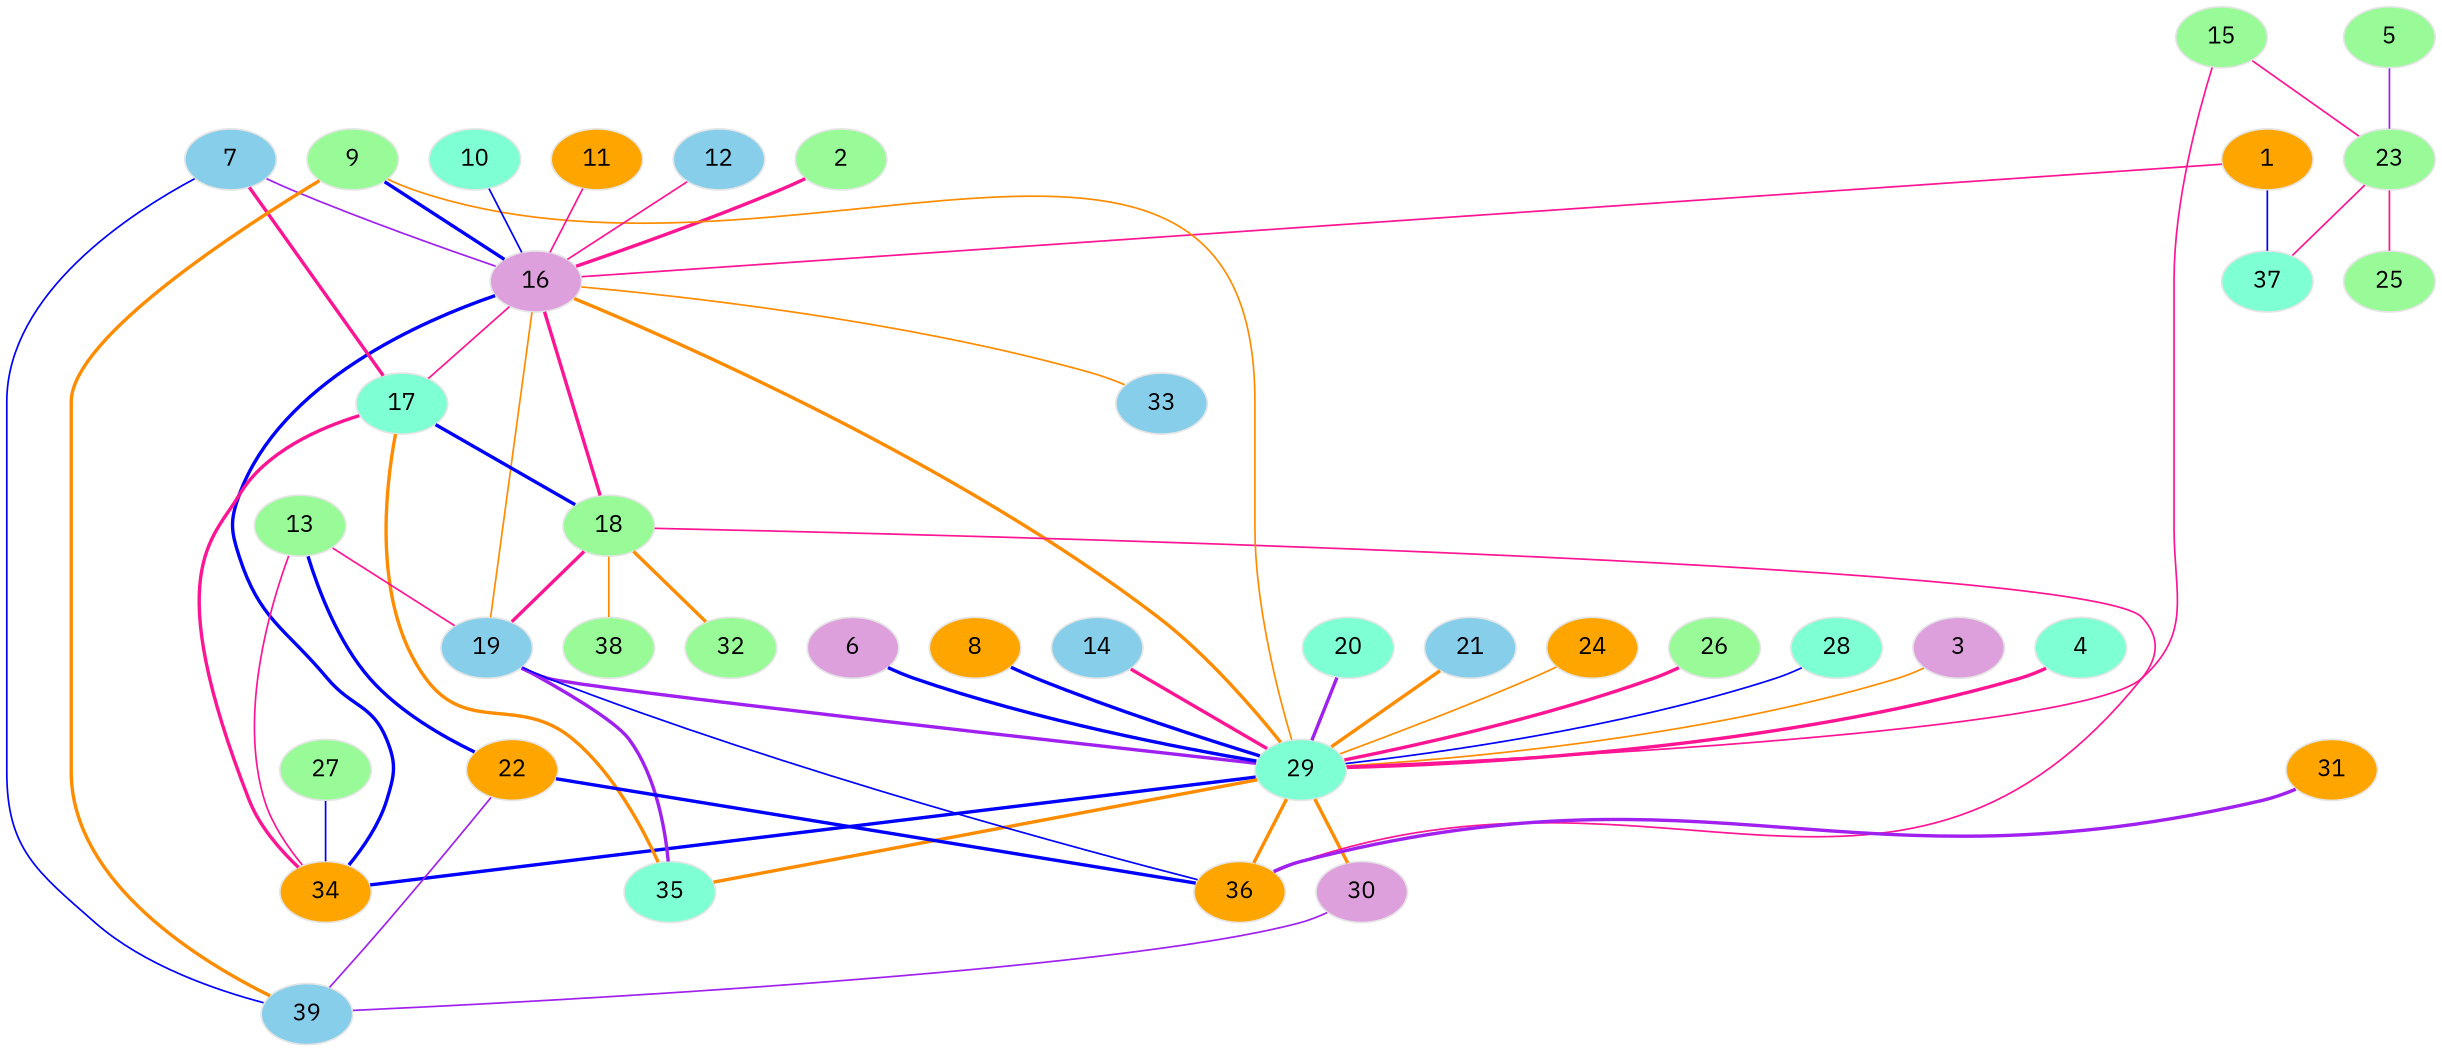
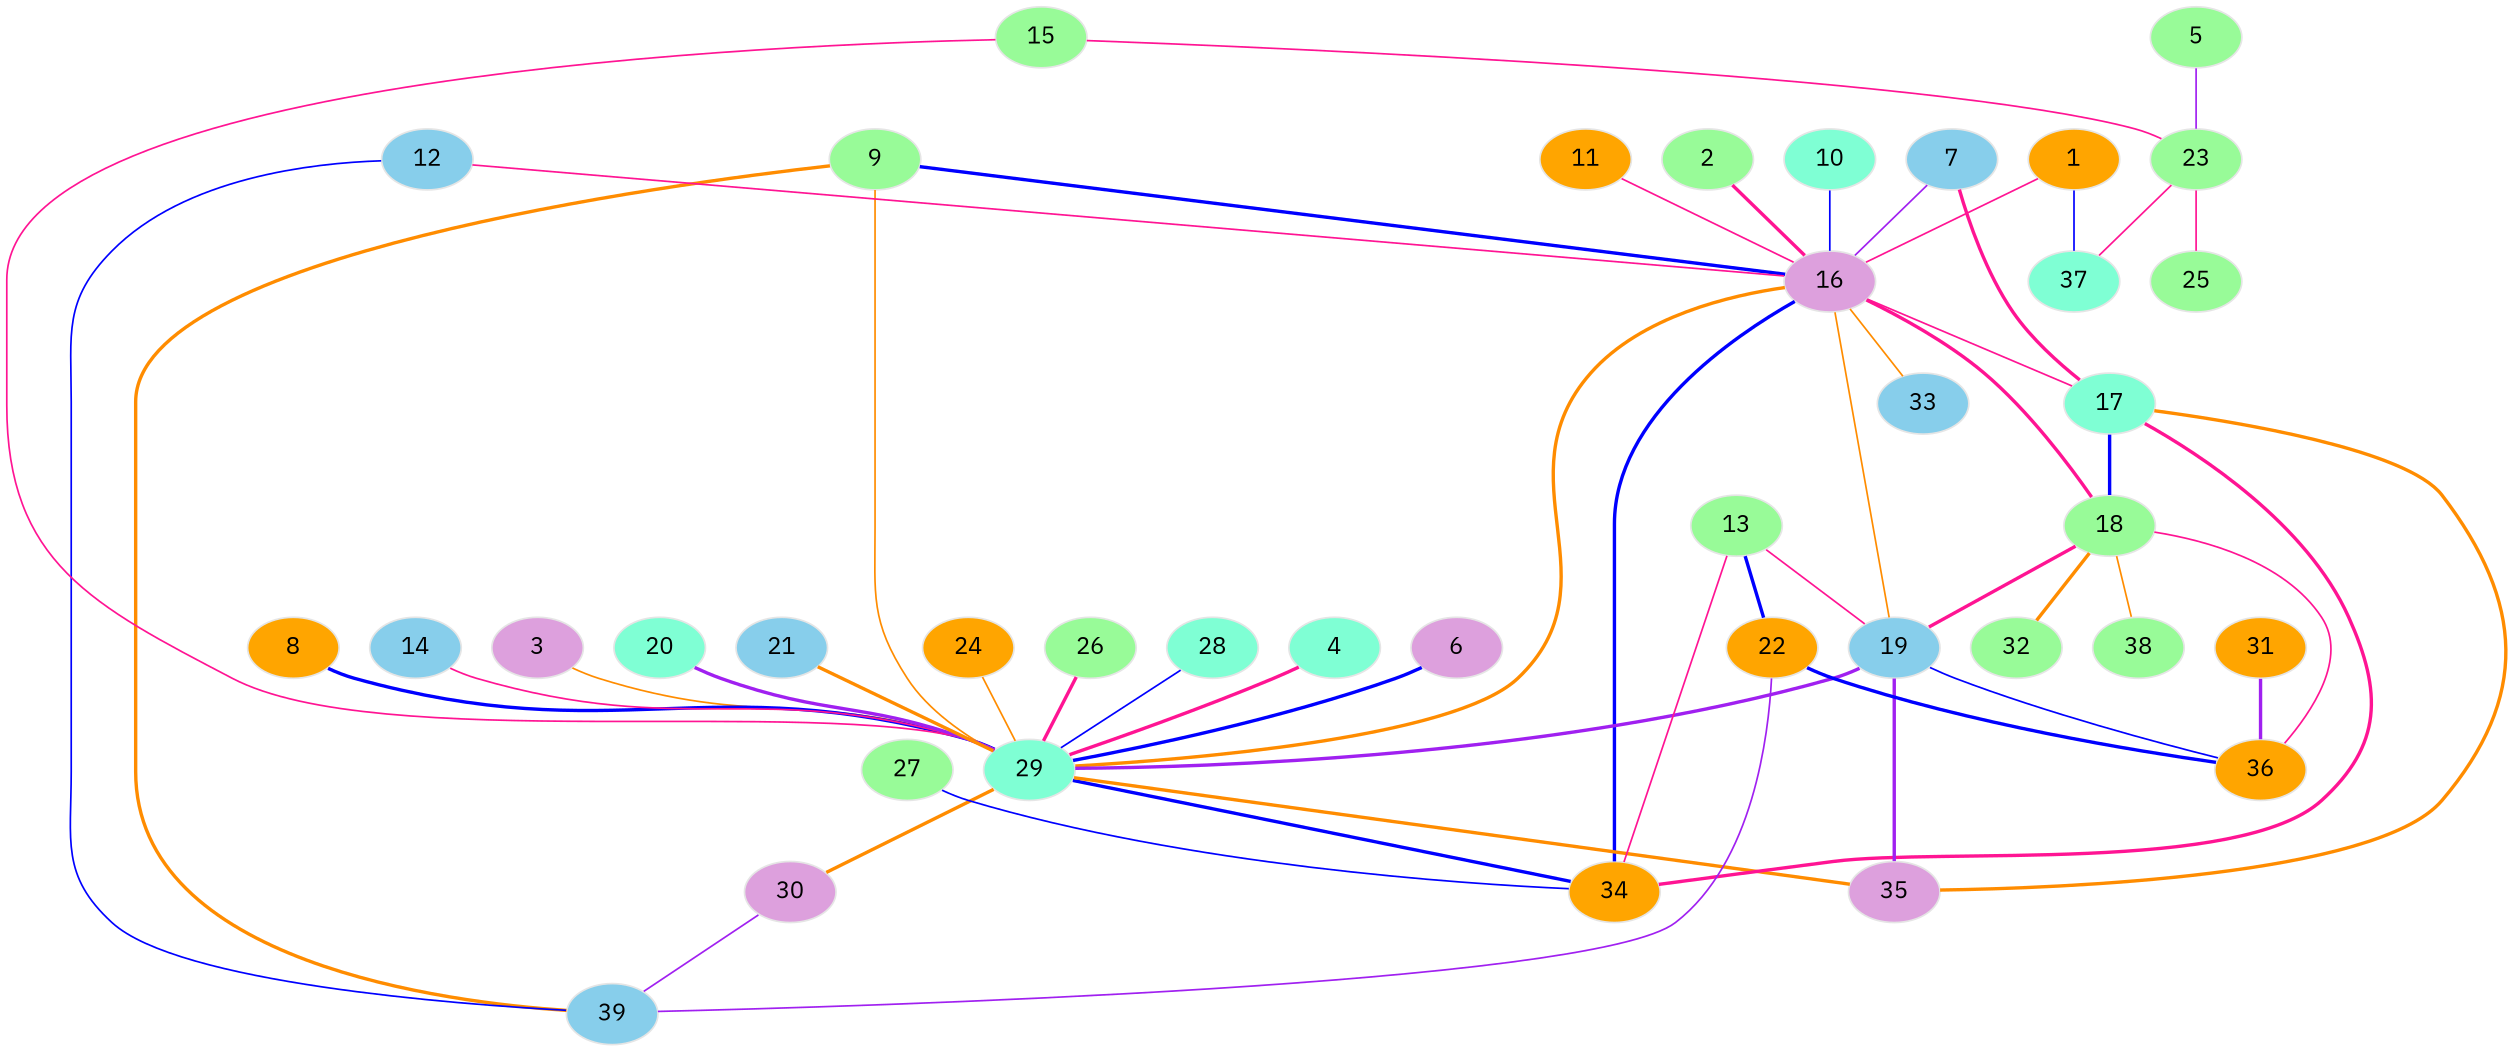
edge "7" -- "39": now "12" -- "39"
edge "14" -- "29": style bold -> solid
edge "29" -- "36": removed
node "35": fillcolor aquamarine -> plum
